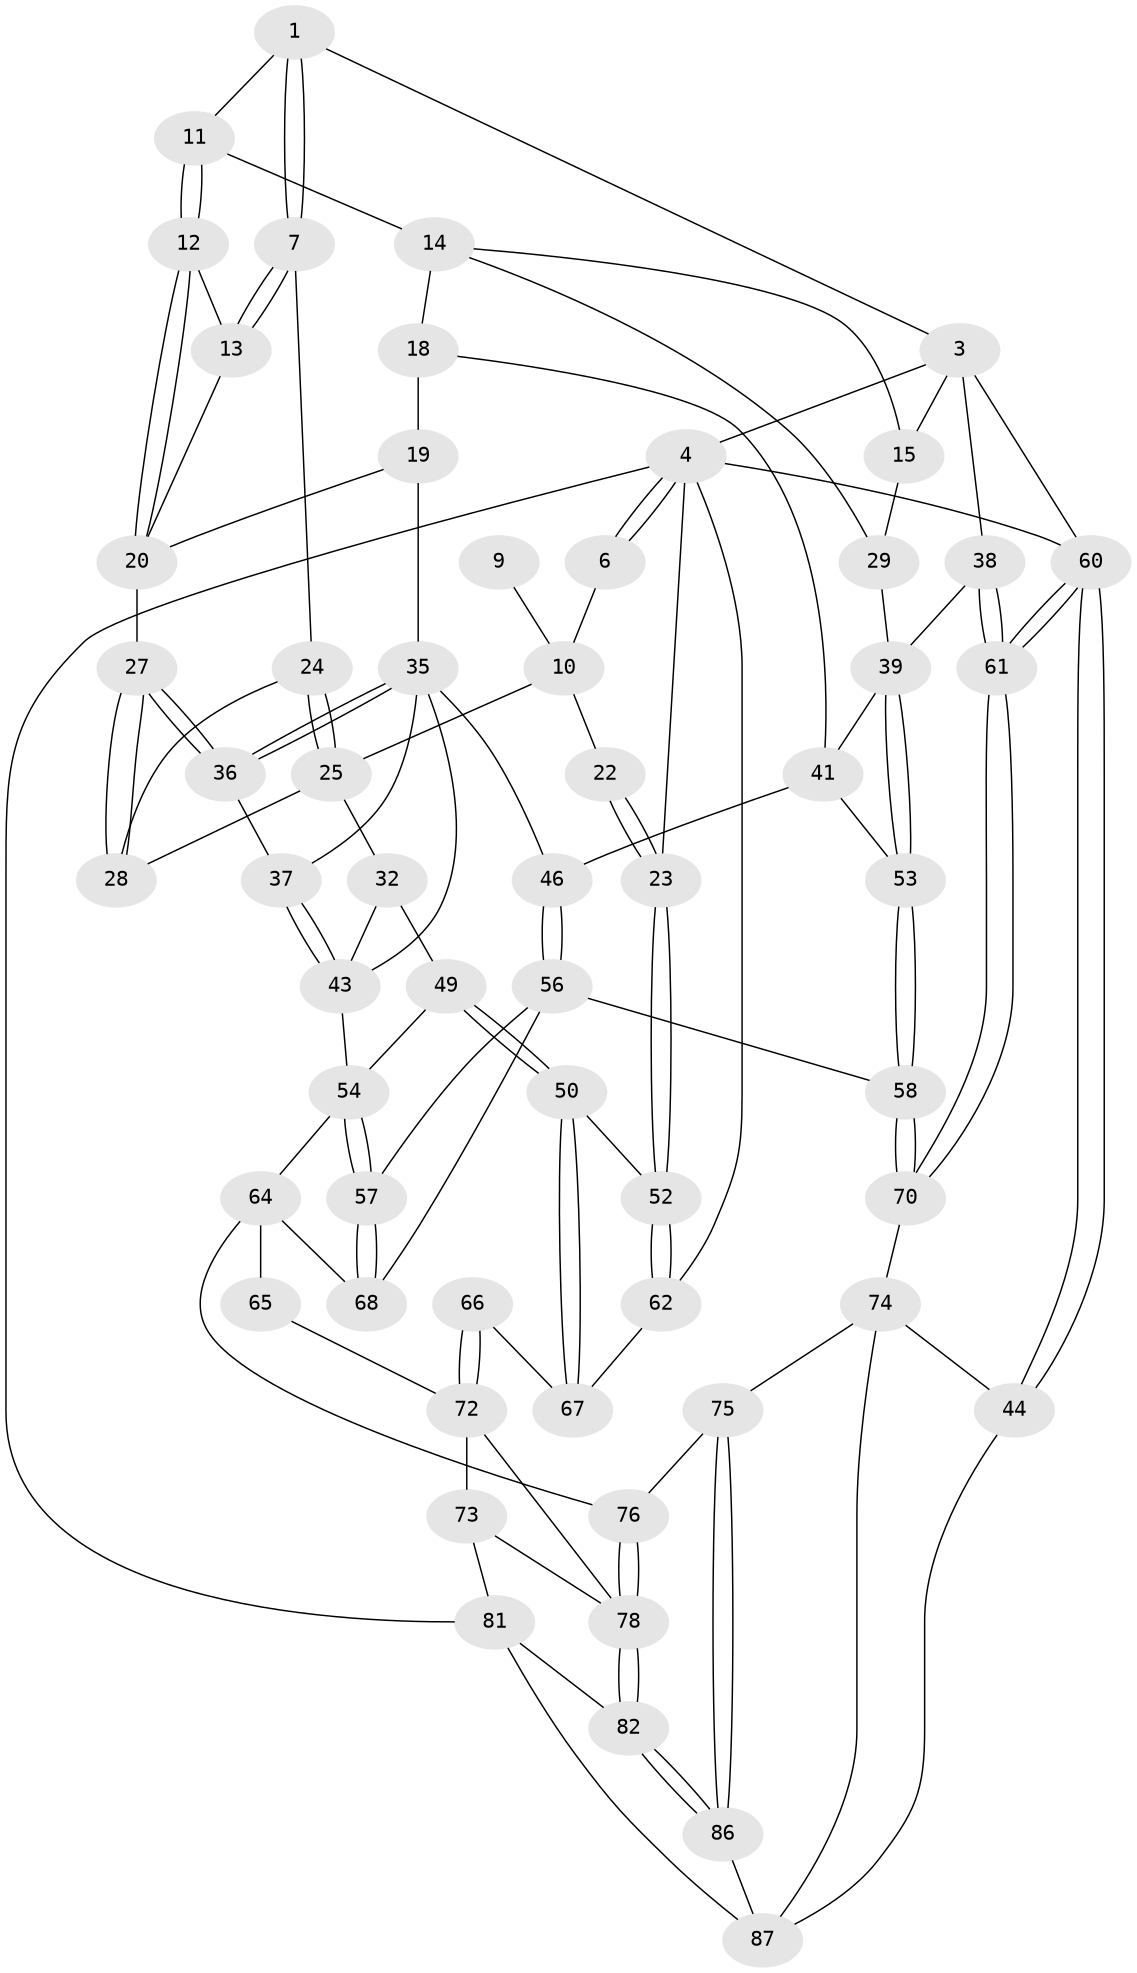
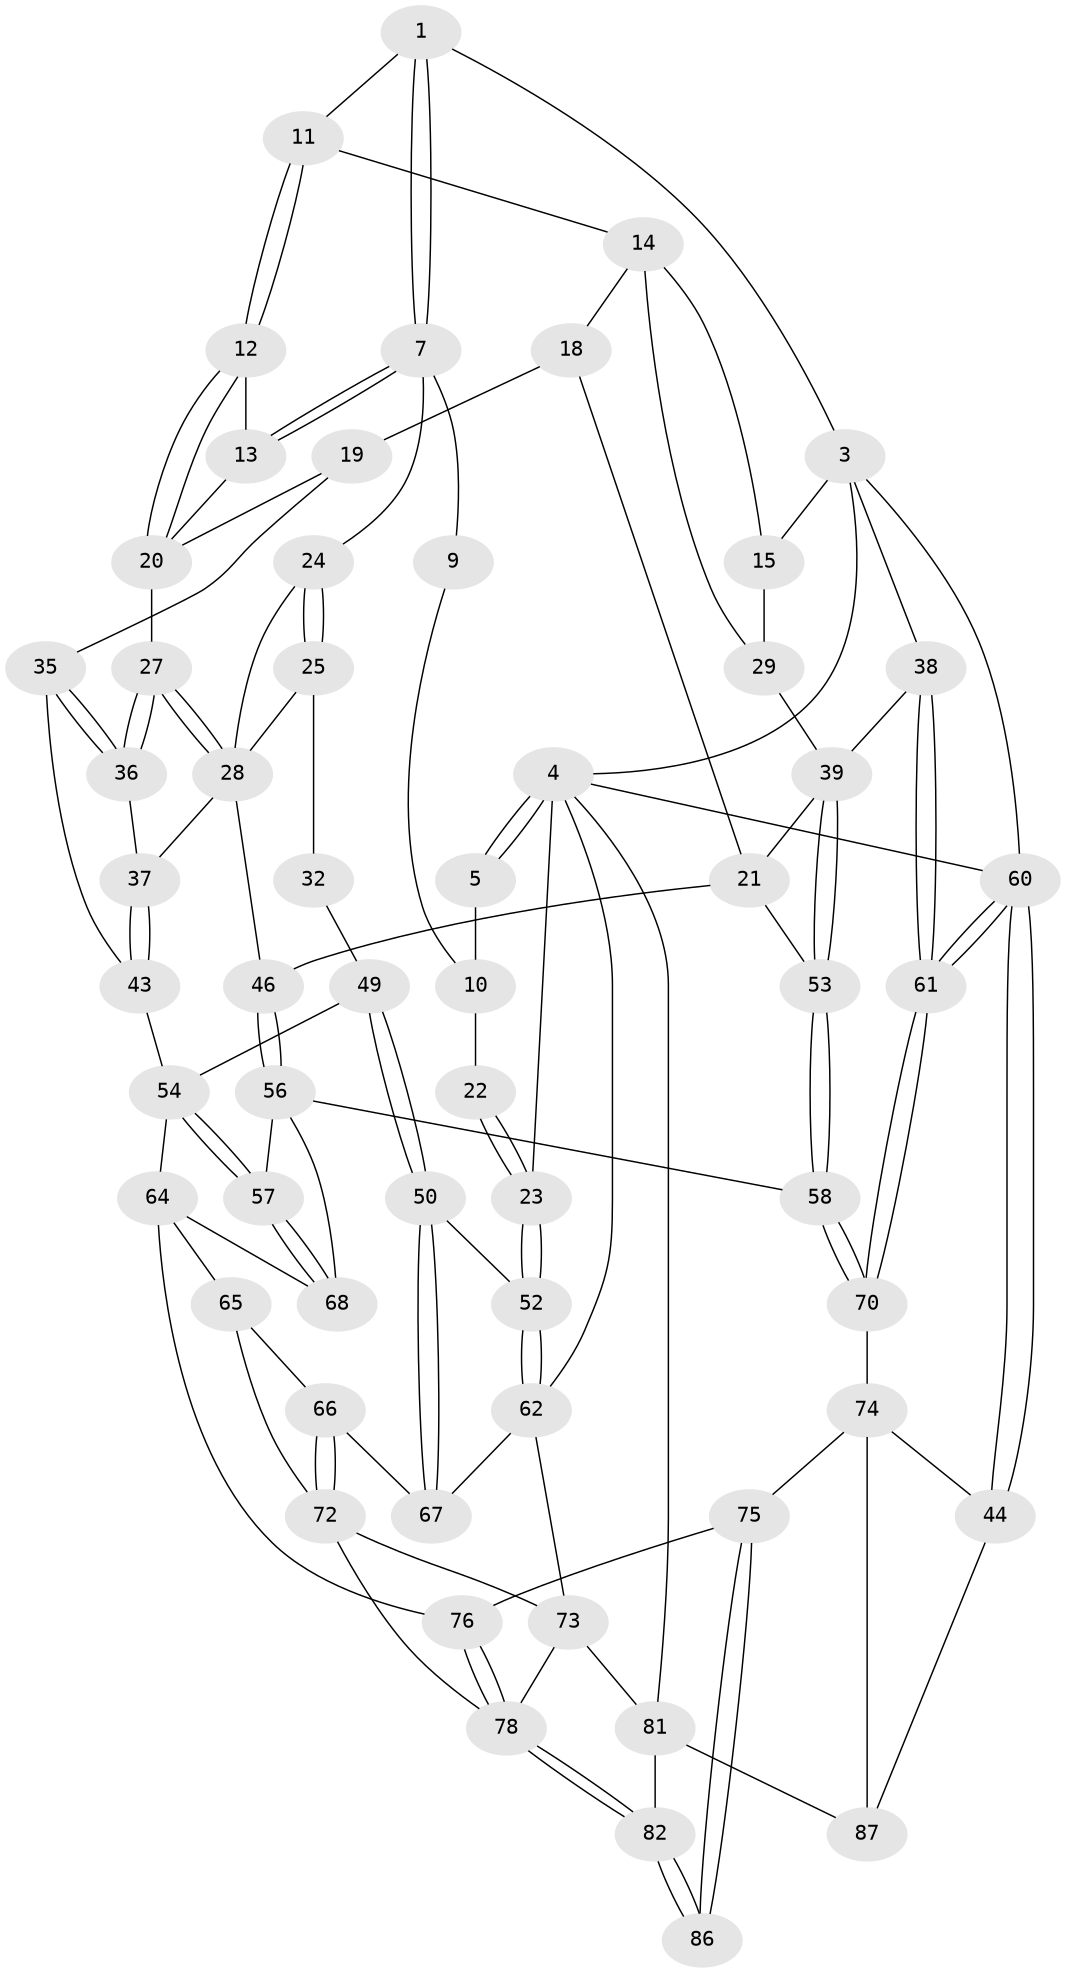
edge "7" -- "9": added
node "6": label "6" -> "5"
edge "10" -- "25": removed
edge "35" -- "46": now "28" -- "46"
node "41": label "41" -> "21"
edge "35" -- "37": now "28" -- "37"
edge "32" -- "43": removed
edge "65" -- "66": added
edge "62" -- "73": added
edge "86" -- "87": removed
